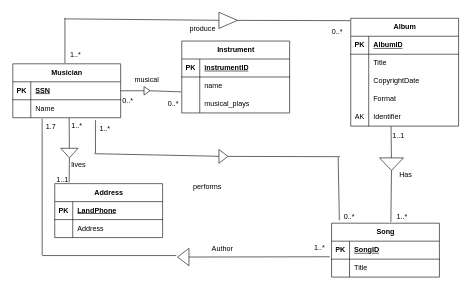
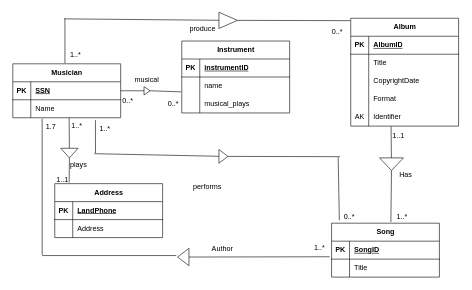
node "lives": label "lives" -> "plays"
